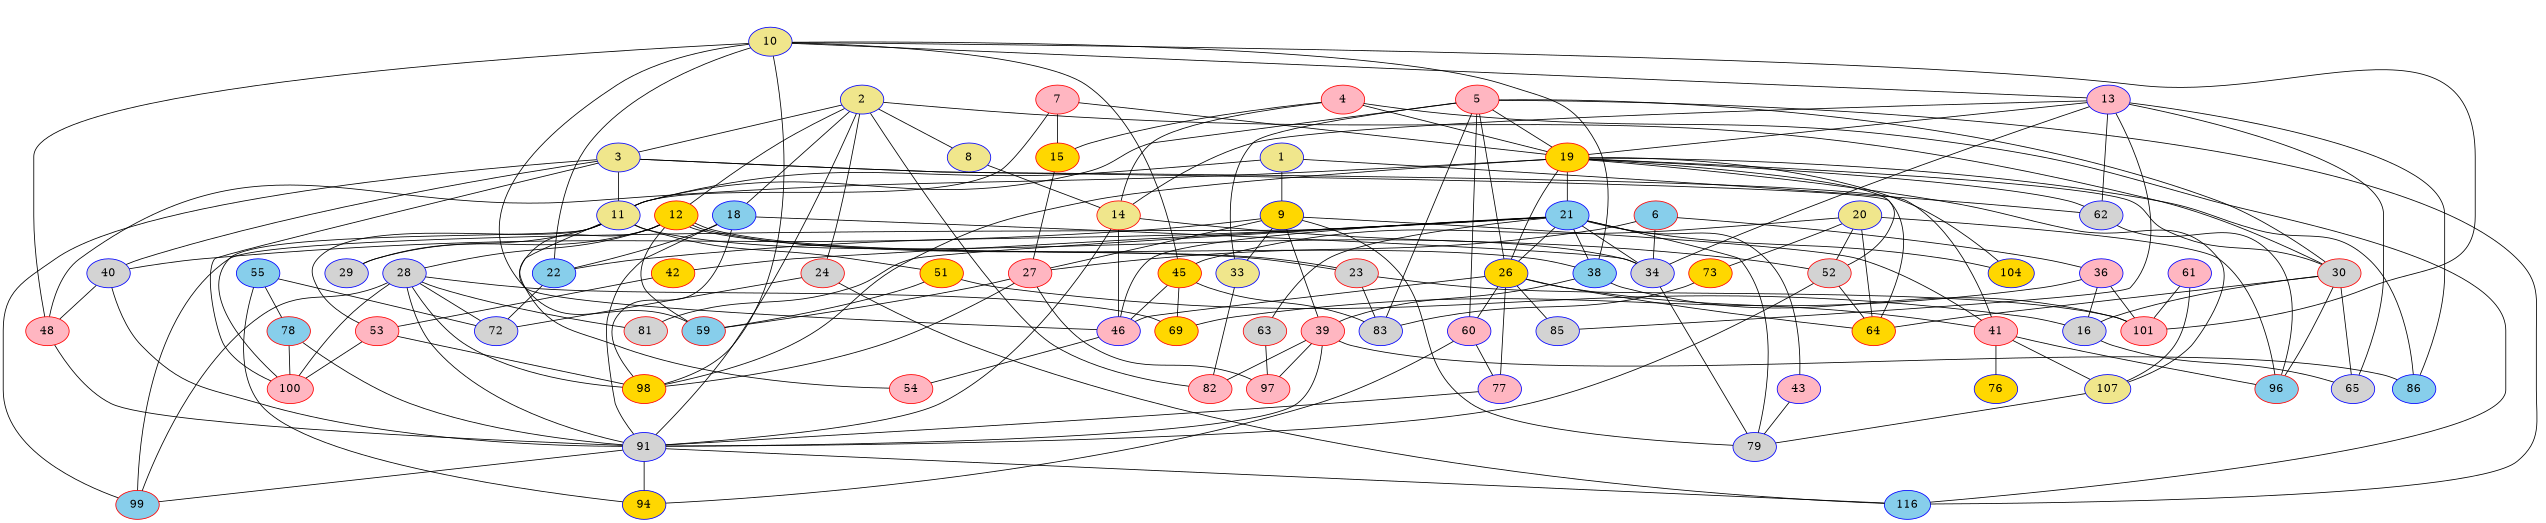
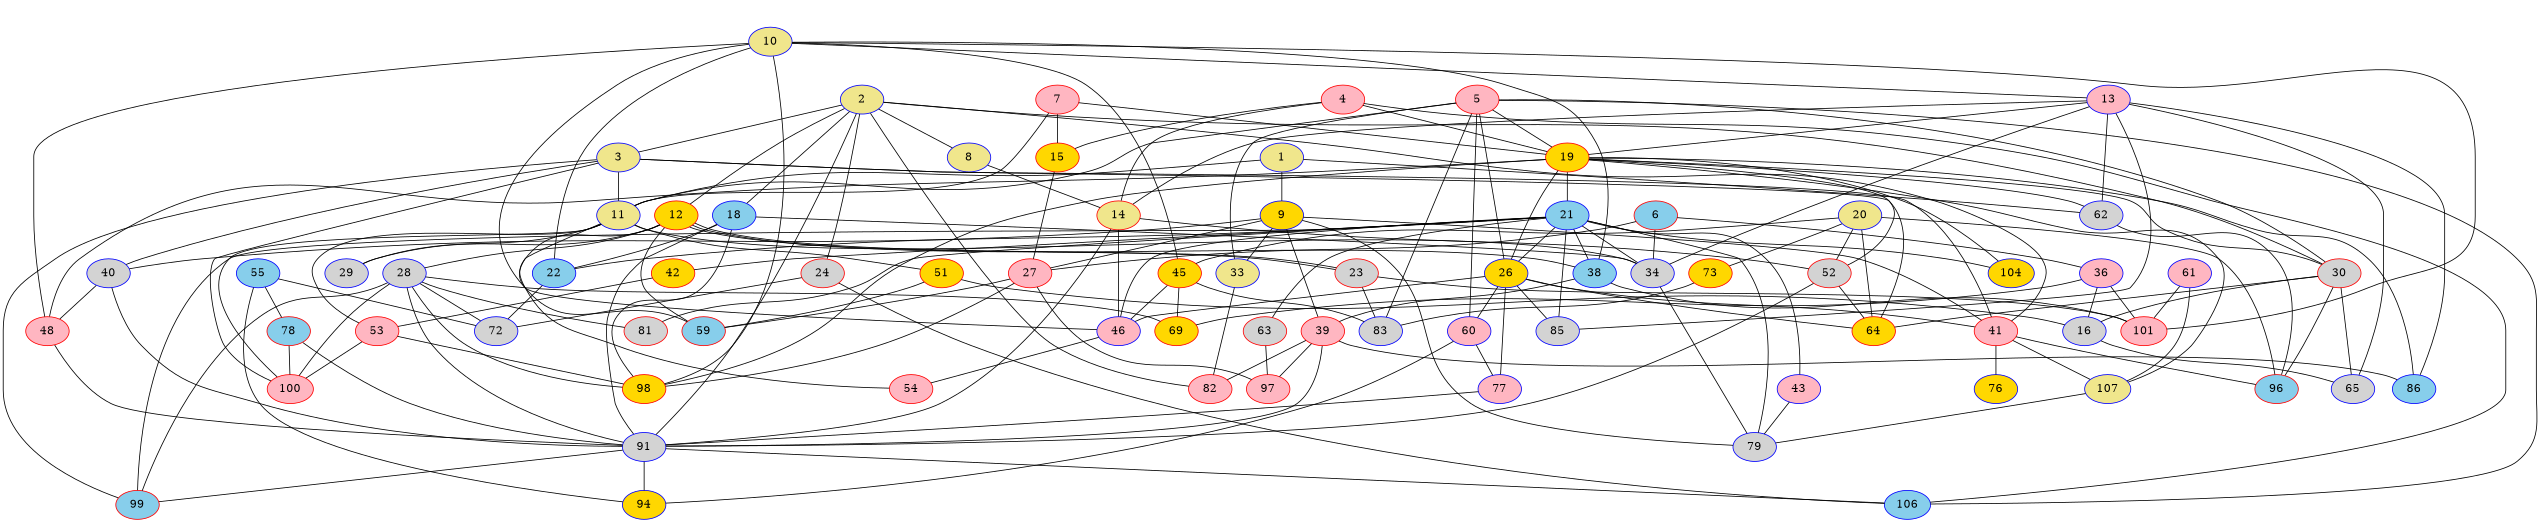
edge "2" -- "41": added
edge "21" -- "85": added
node "116": label "116" -> "106"
